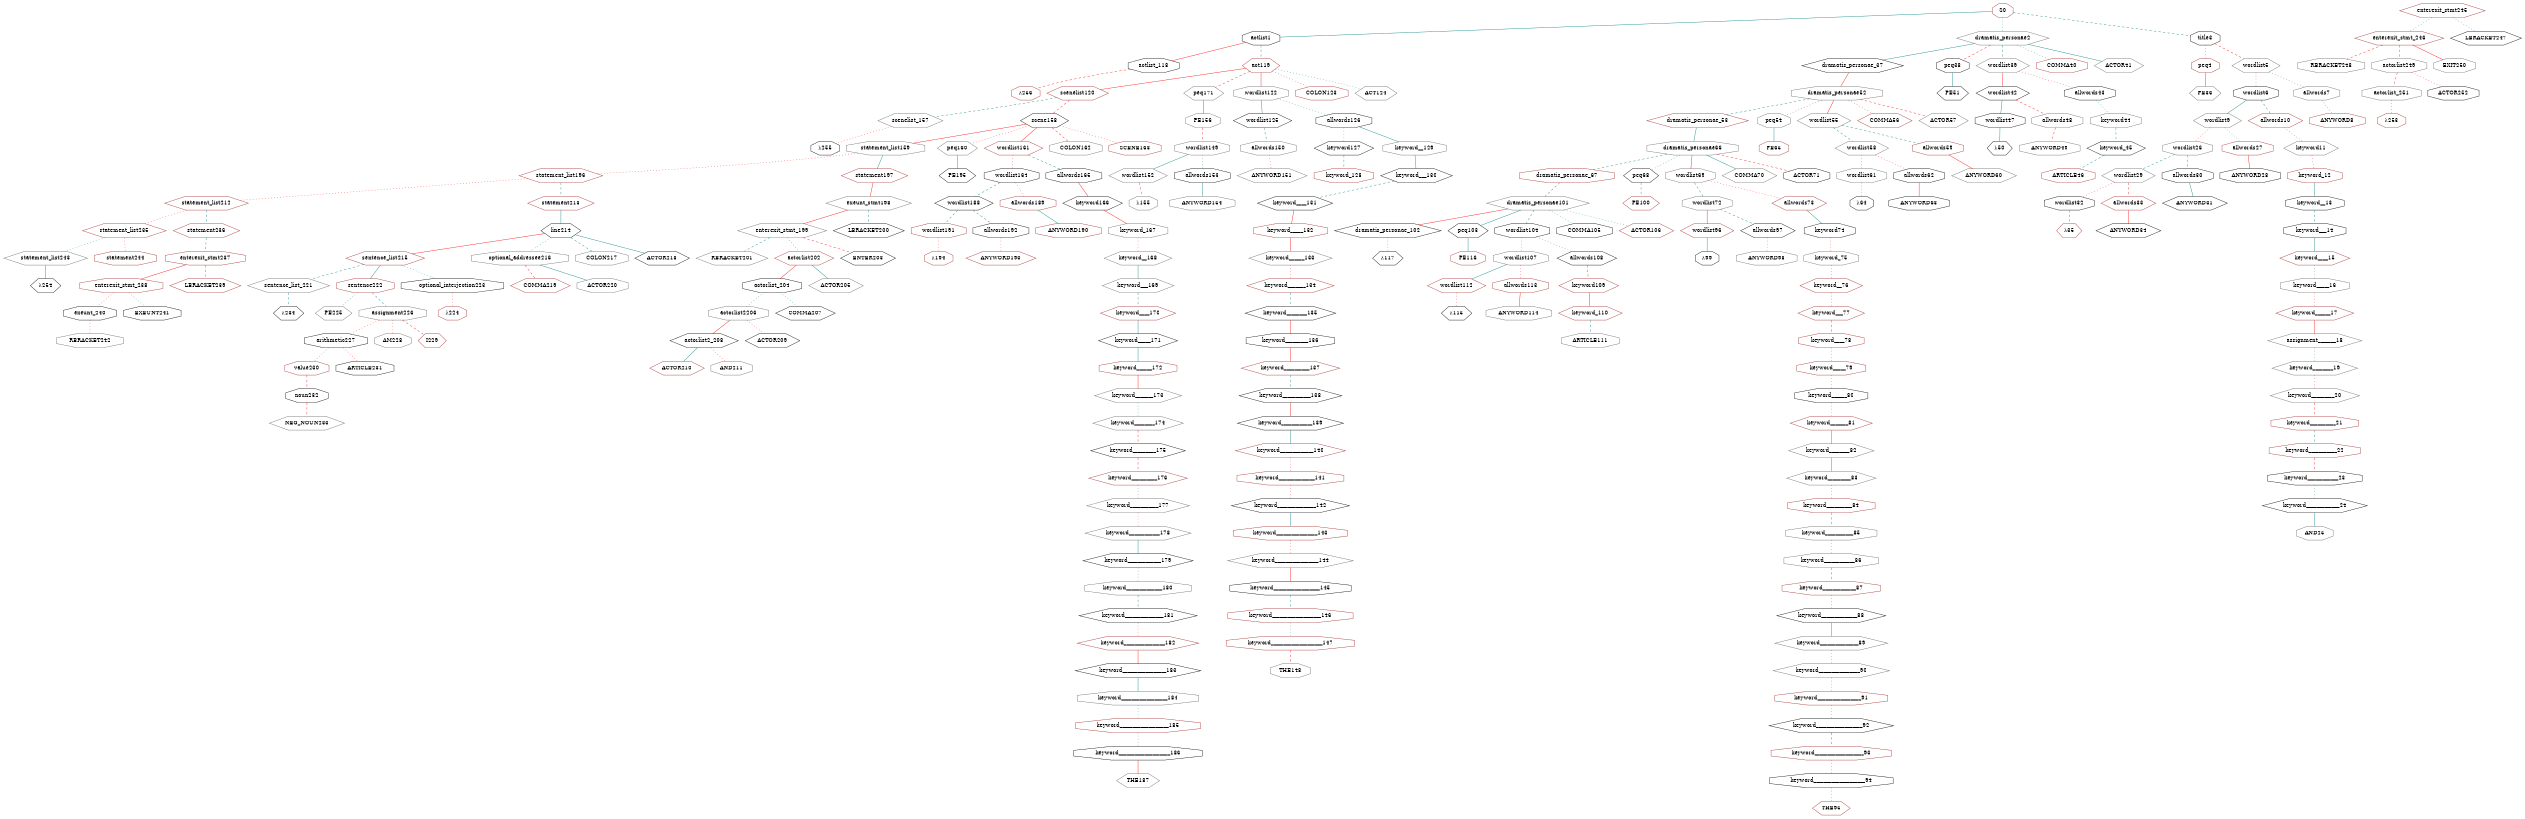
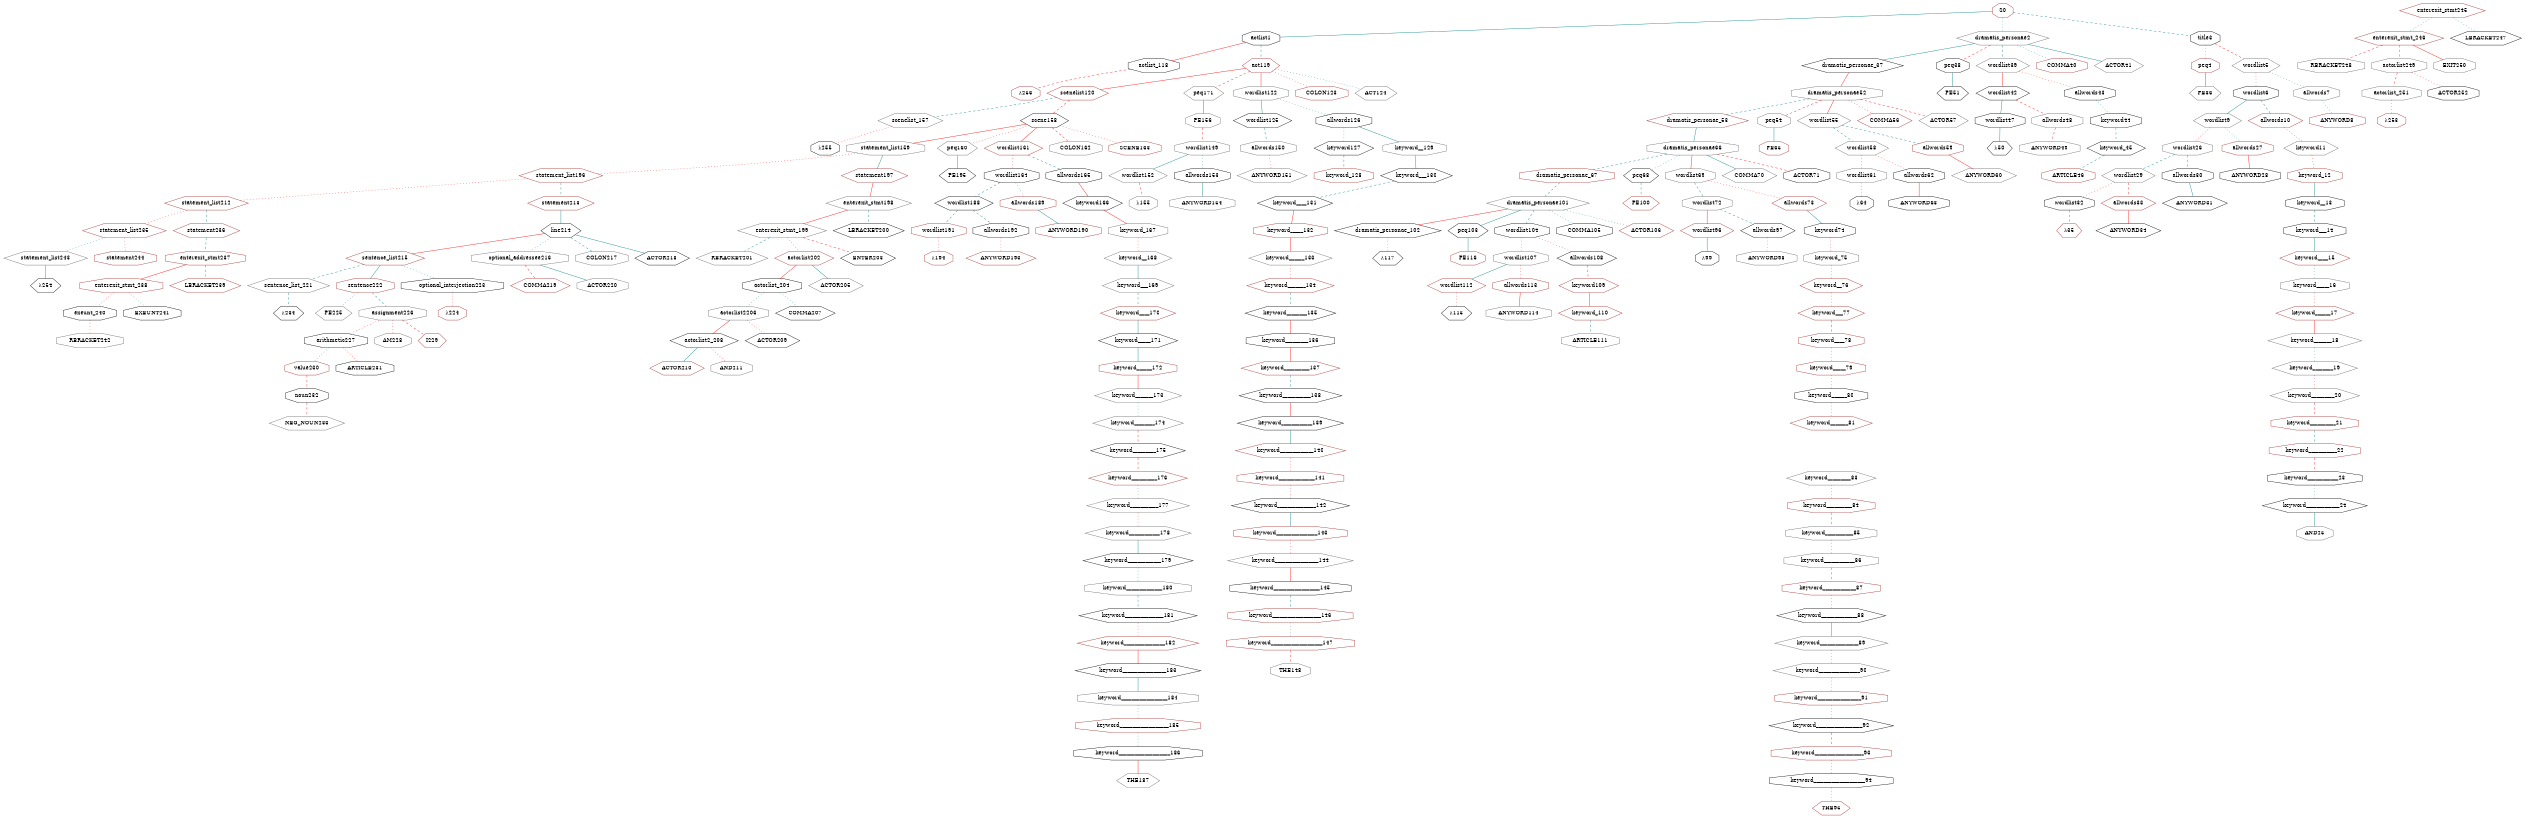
edge "dramatis_personae52" -- "peq54": style dotted -> dashed
node "keyword44": color gray40 -> black
node "exeunt_stmt198": label "exeunt_stmt198" -> "enterexit_stmt198"
edge "wordlist104" -- "allwords108": color teal -> red
node "assignment_______18": label "assignment_______18" -> "keyword_______18"
node "keyword________82": removed
